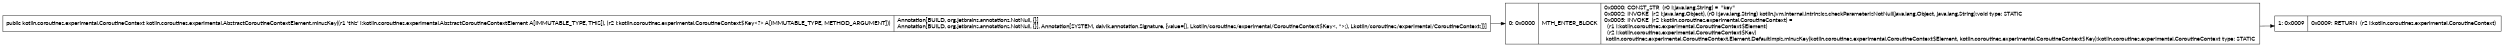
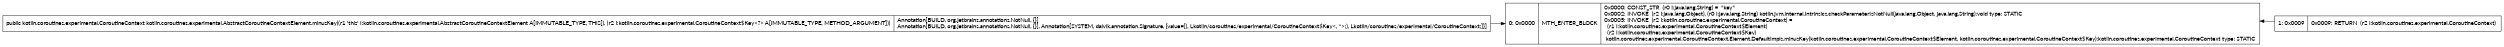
edge "0: 0x0000" -> "1: 0x0009": reversed
